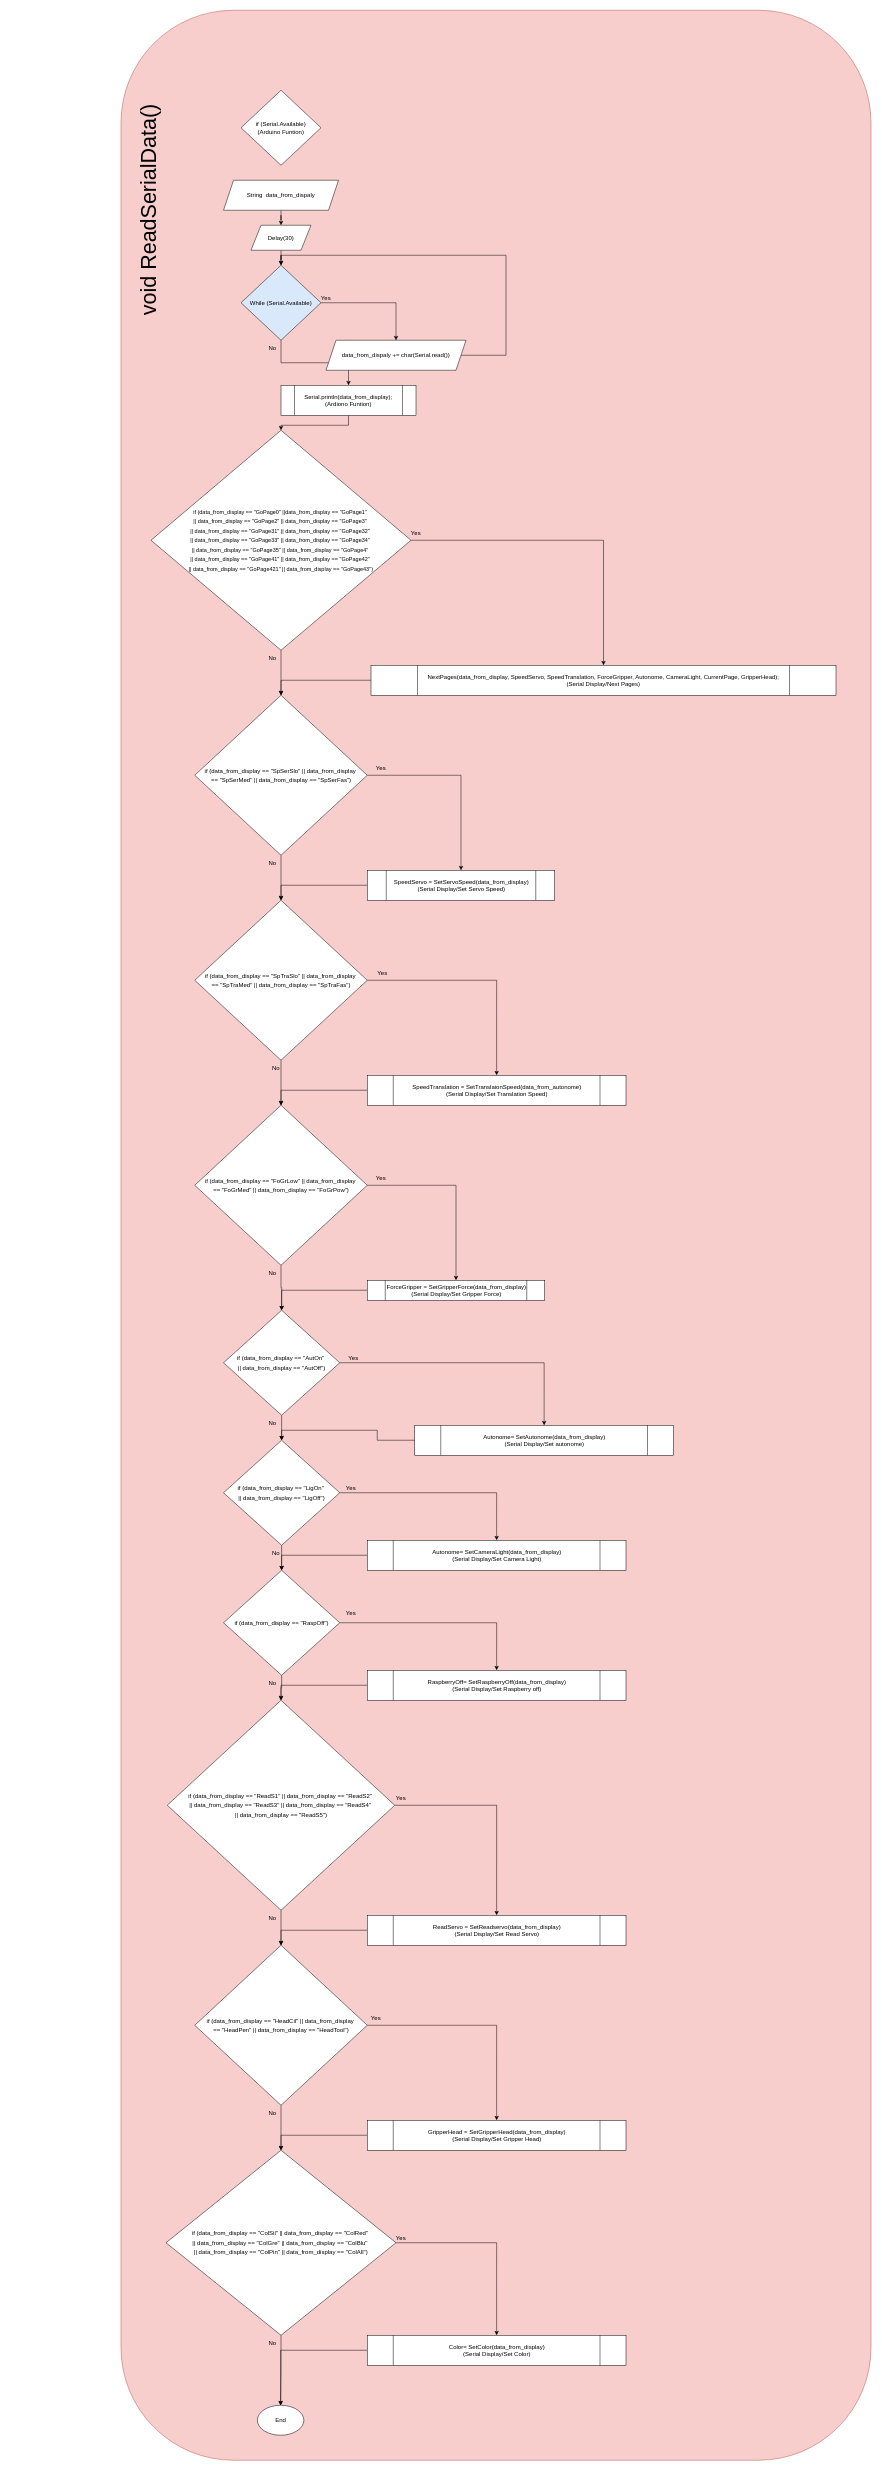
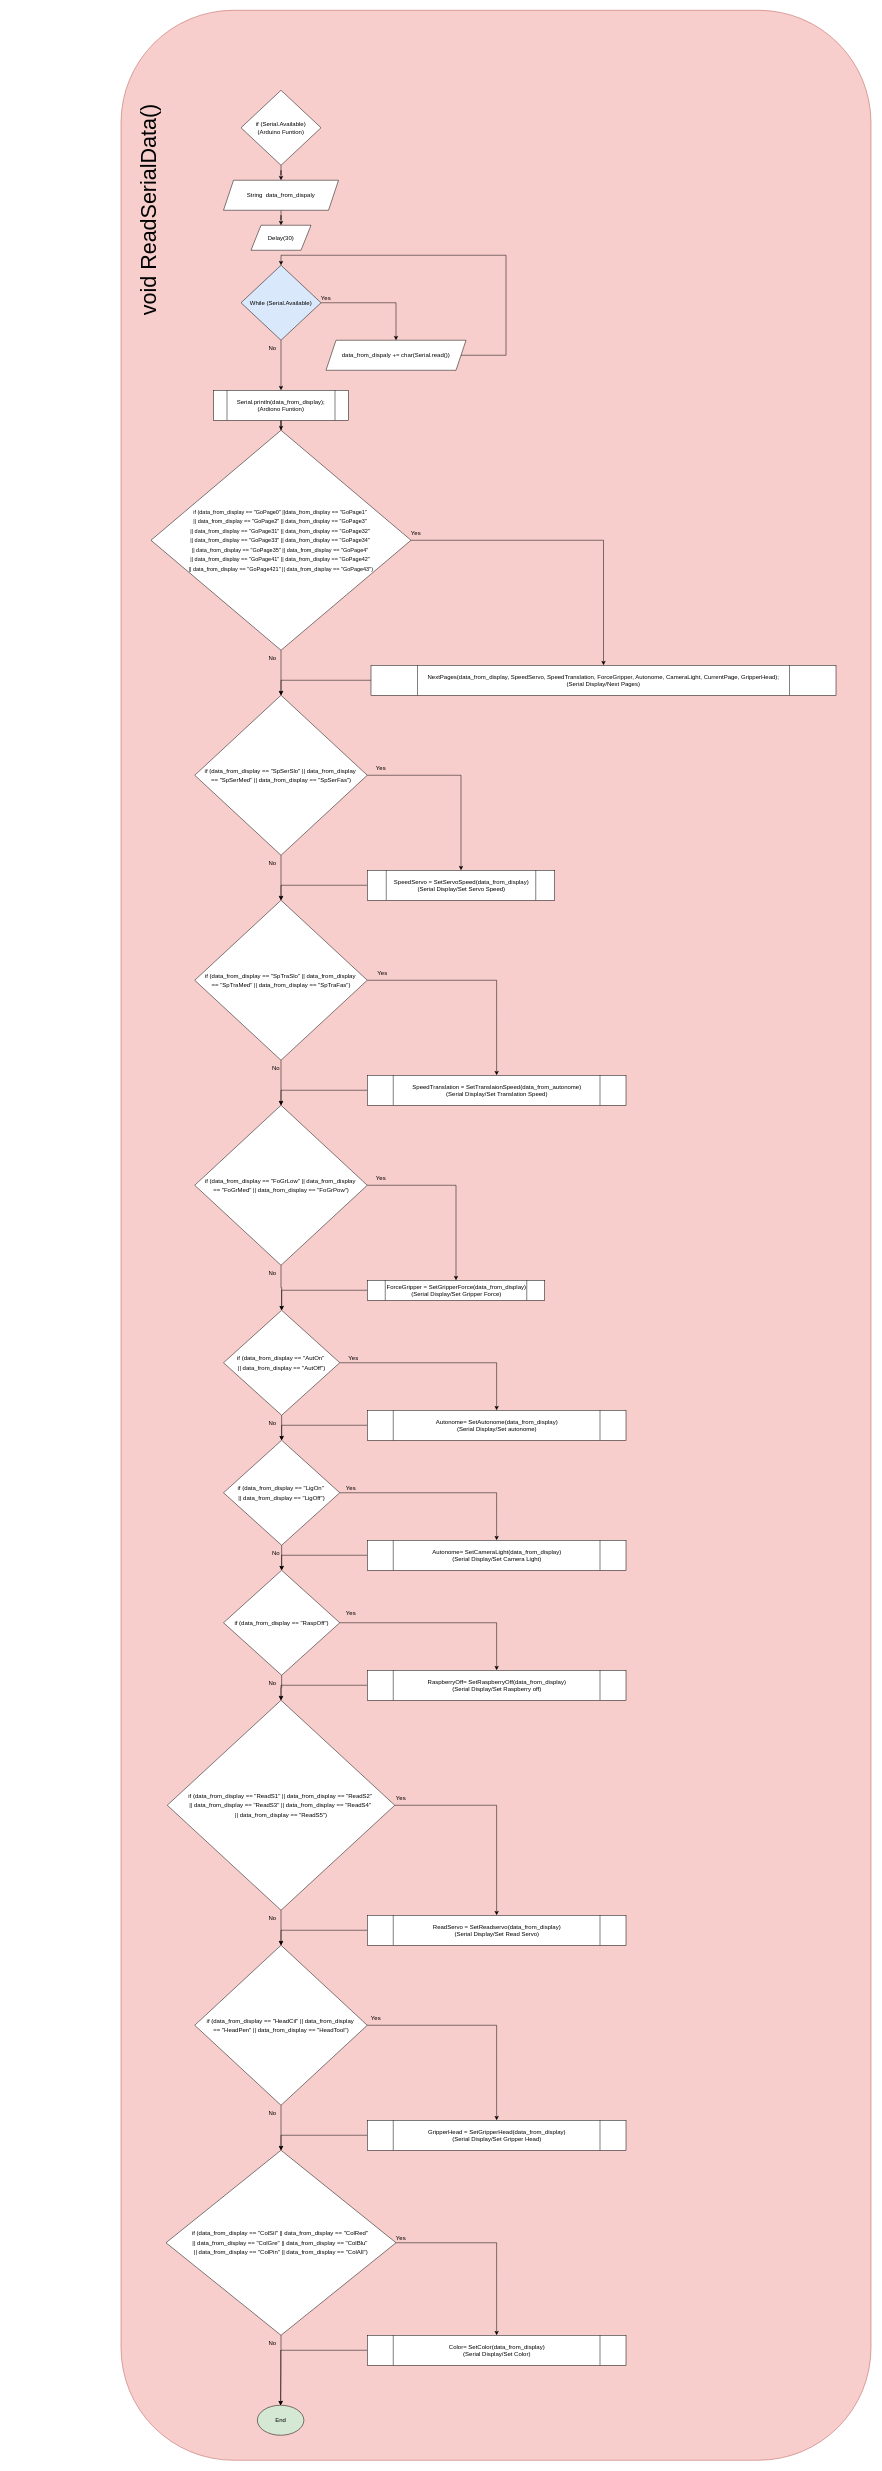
edge "if (Serial.Available) (Arduino Funtion)" -> "String data_from_dispaly": added
edge "Delay(30)" -> "While (Serial.Available)": removed
node "Serial.println(data_from_display); (Ardiono Funtion)": moved (348, 400) -> (281, 405)
node "Autonome= SetAutonome(data_from_display) (Serial Display/Set autonome)": moved (544, 1440) -> (496, 1425)
node "End": fillcolor #ffffff -> #d5e8d4
